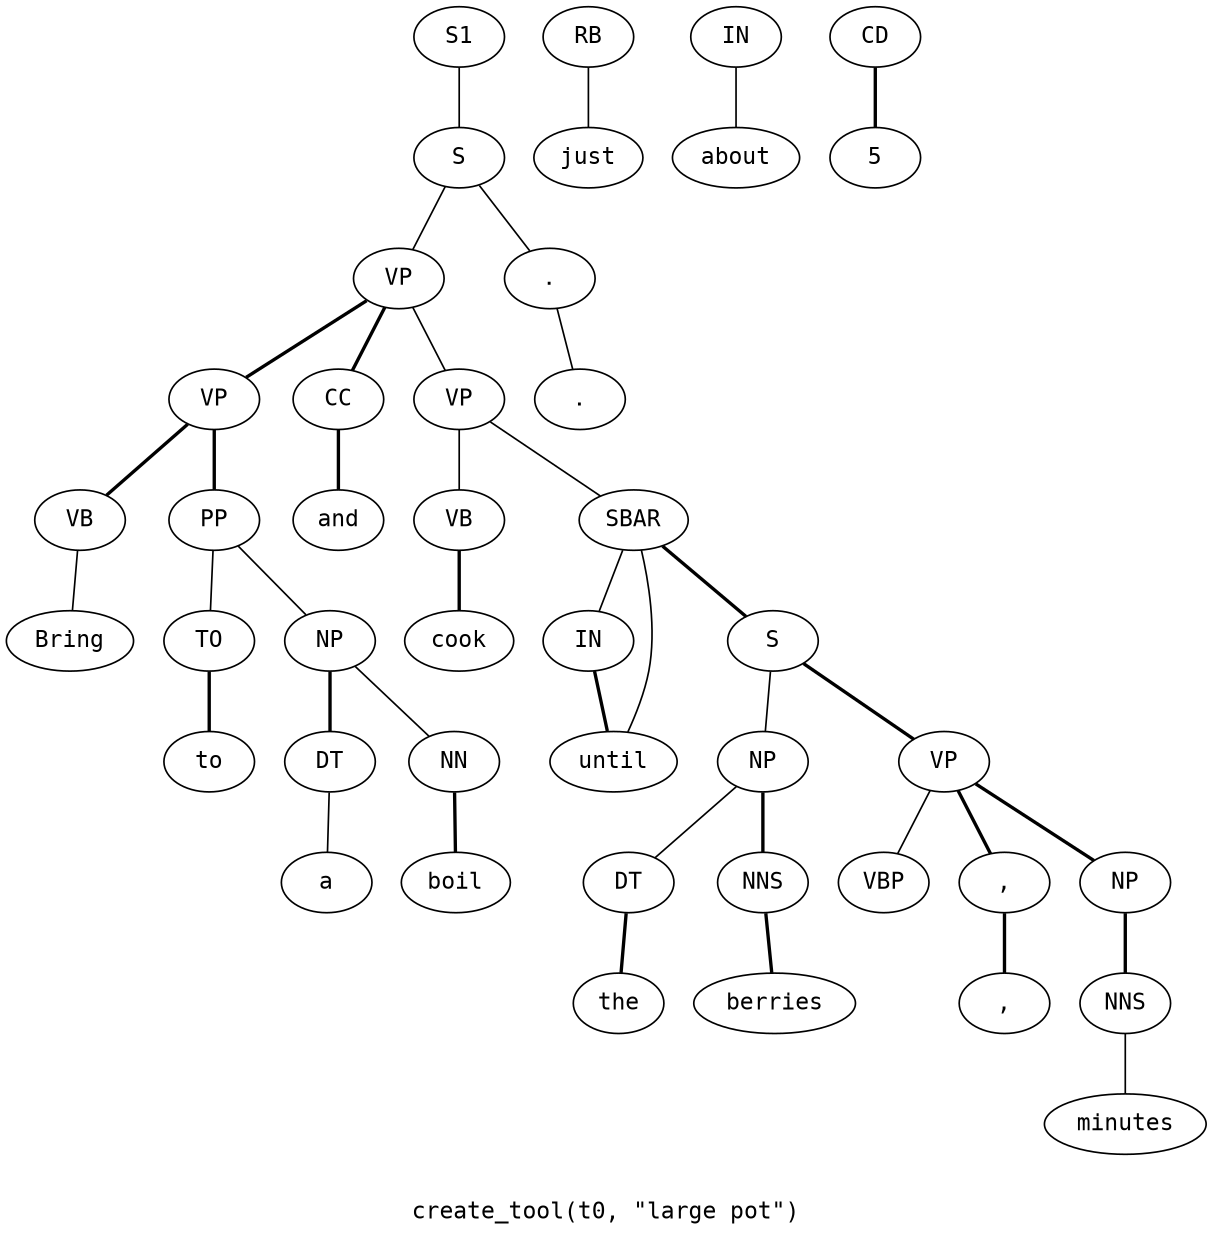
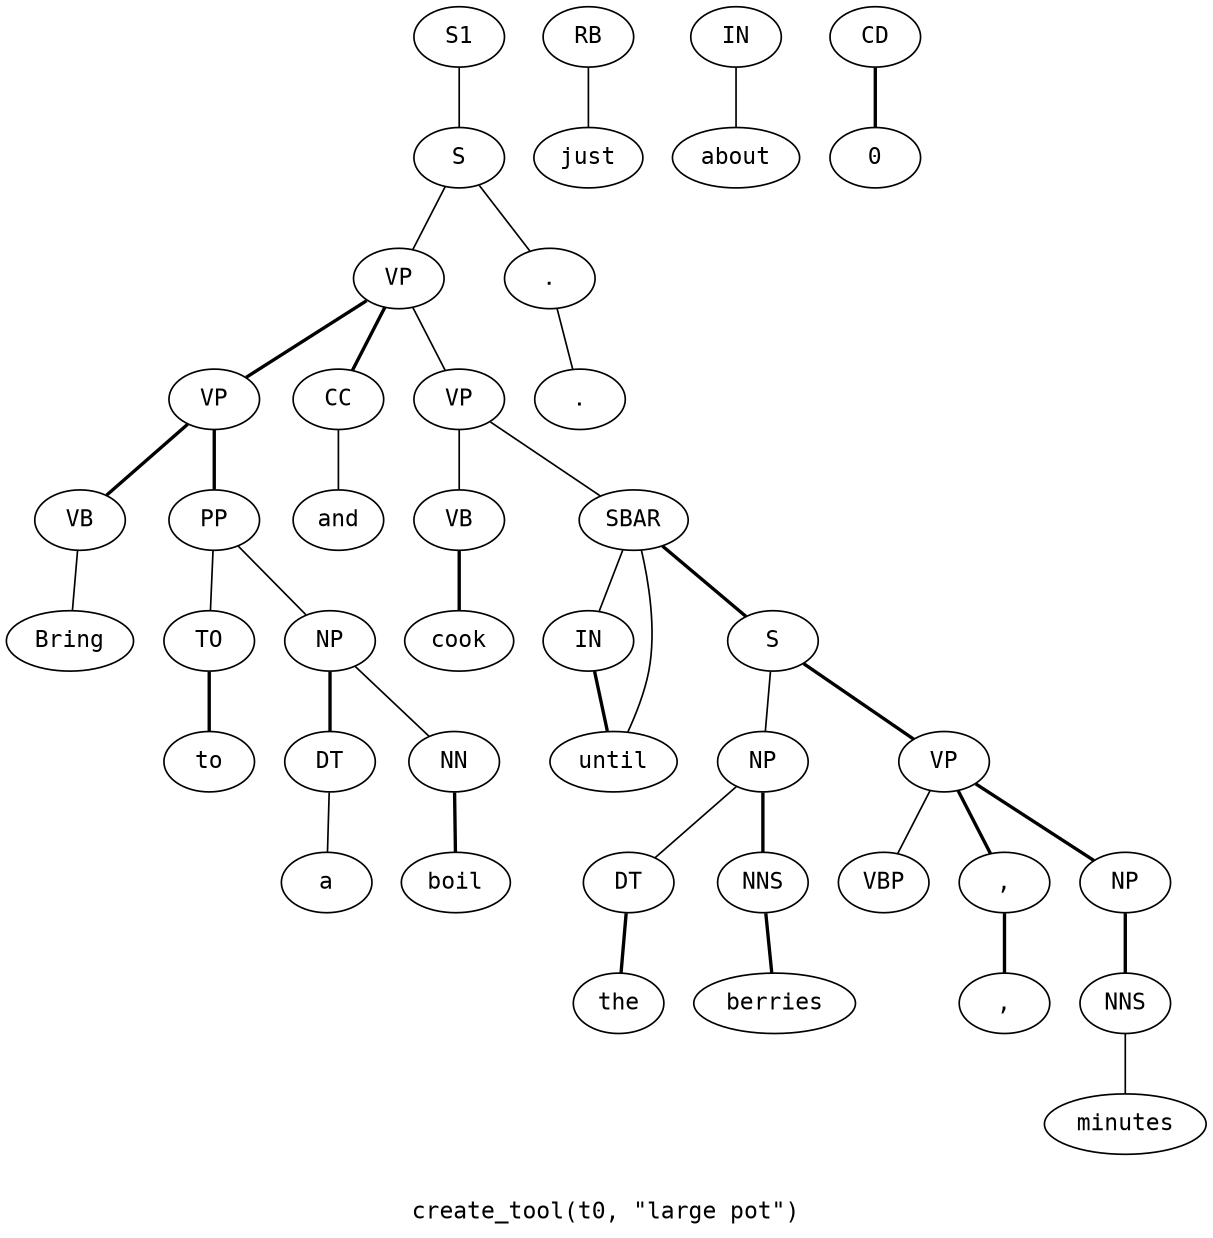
node "5": label "5" -> "0"
edge "CC" -- "and": style bold -> solid
